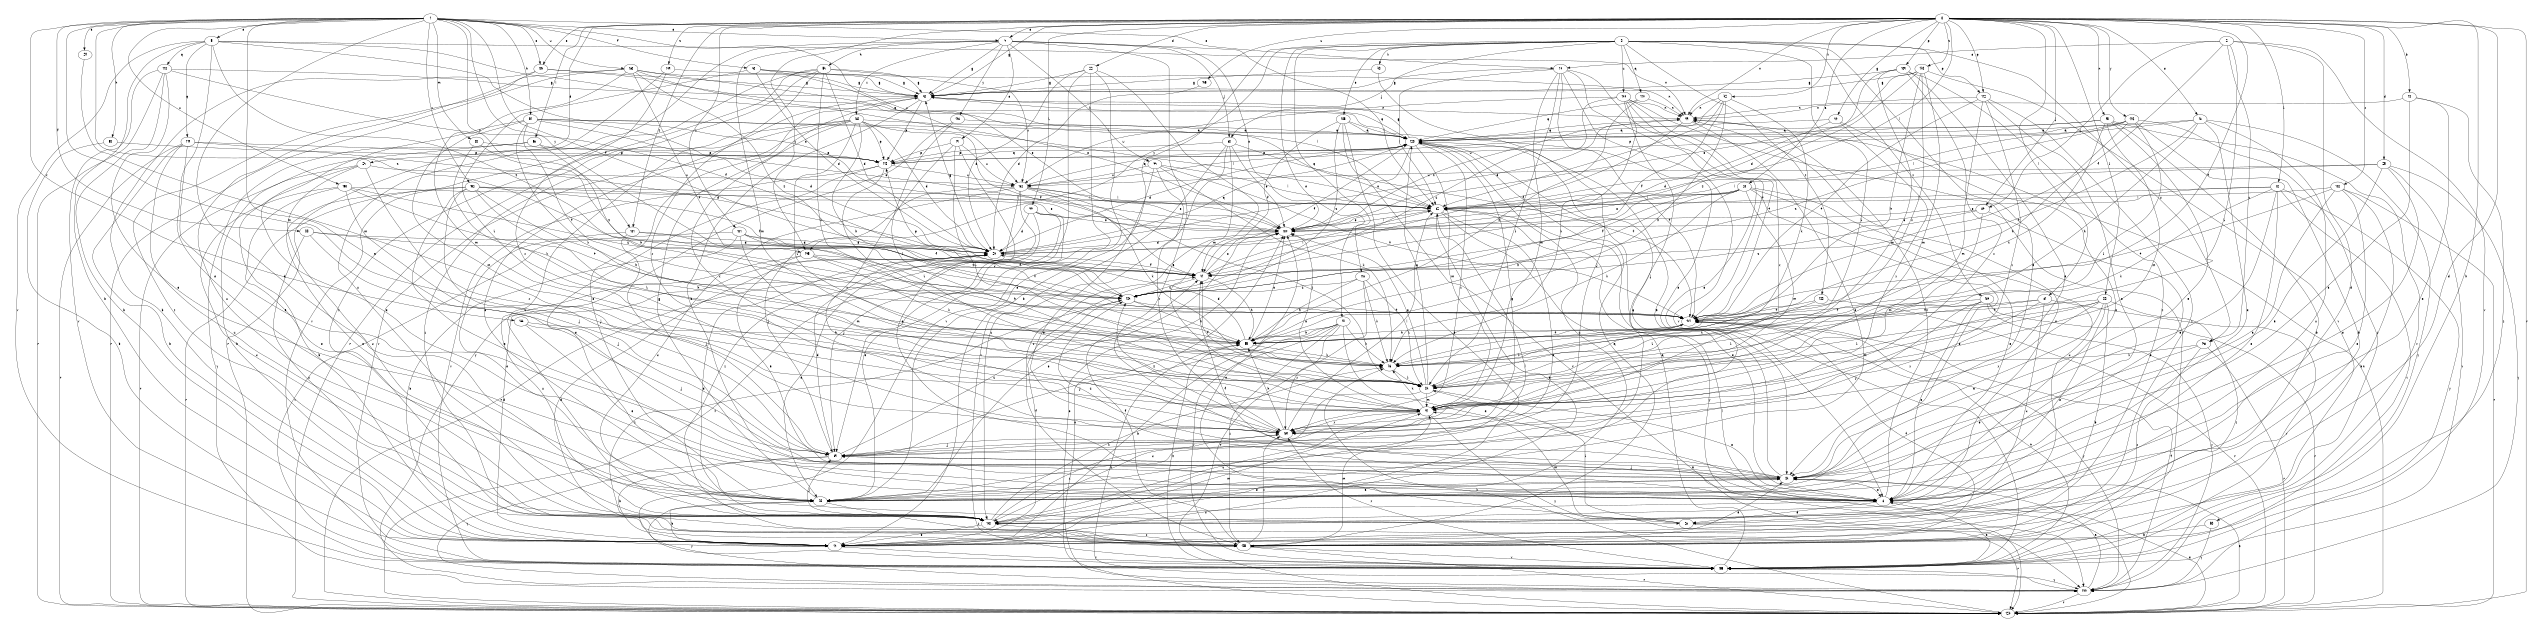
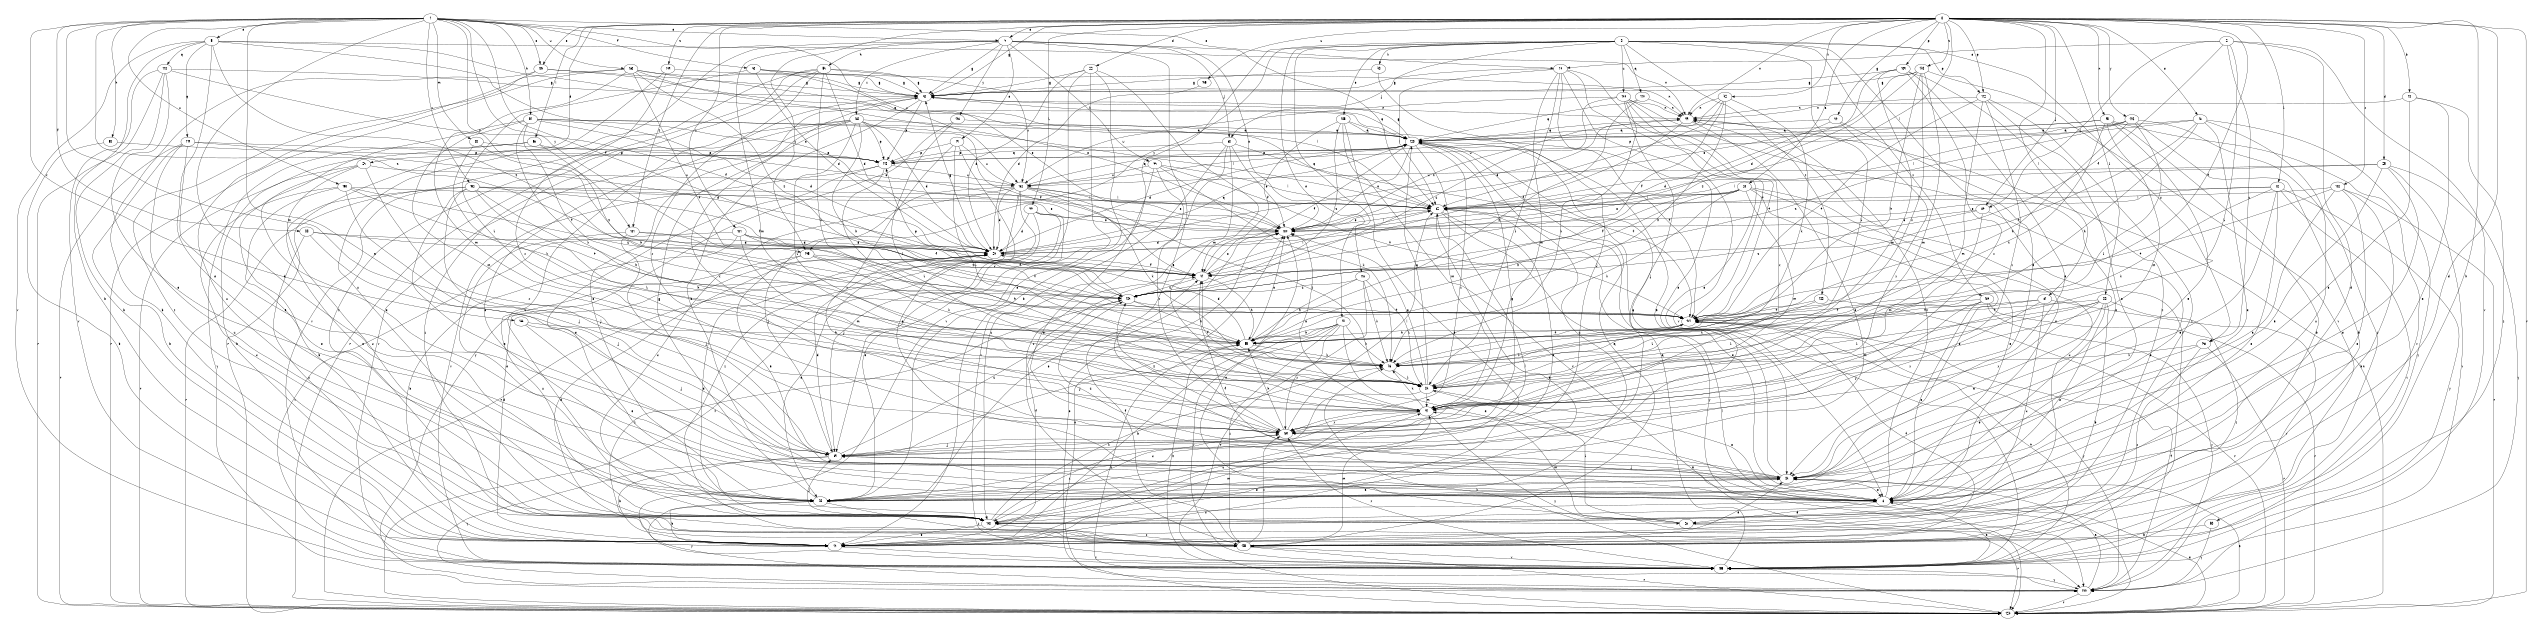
node "29": removed
edge "162" -> "27": added, label "d"
